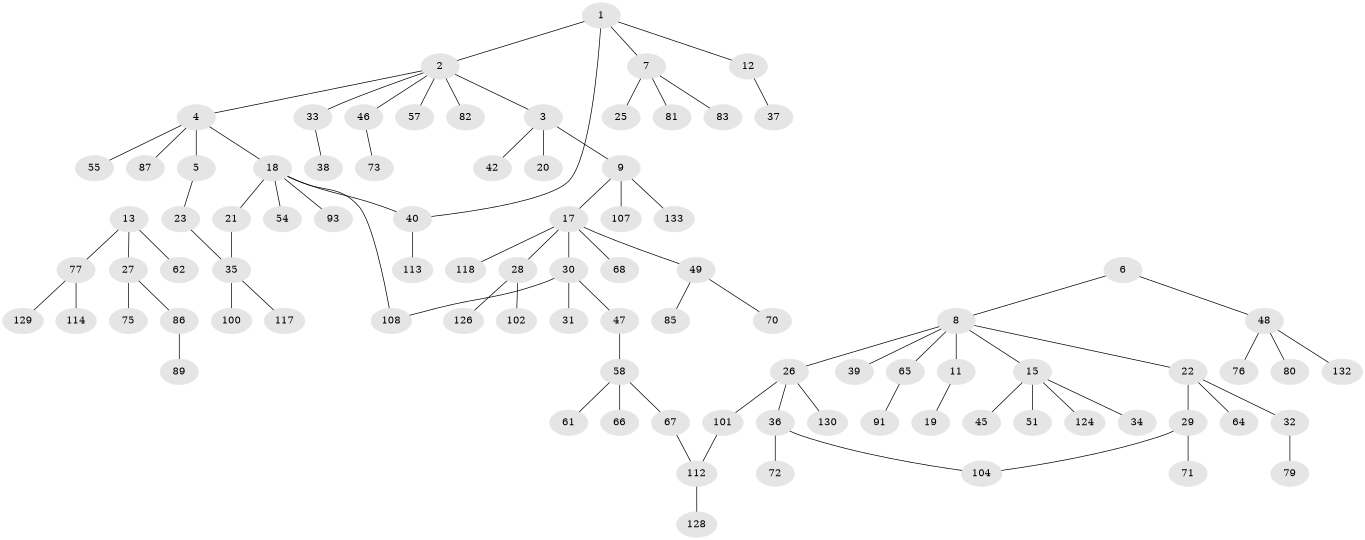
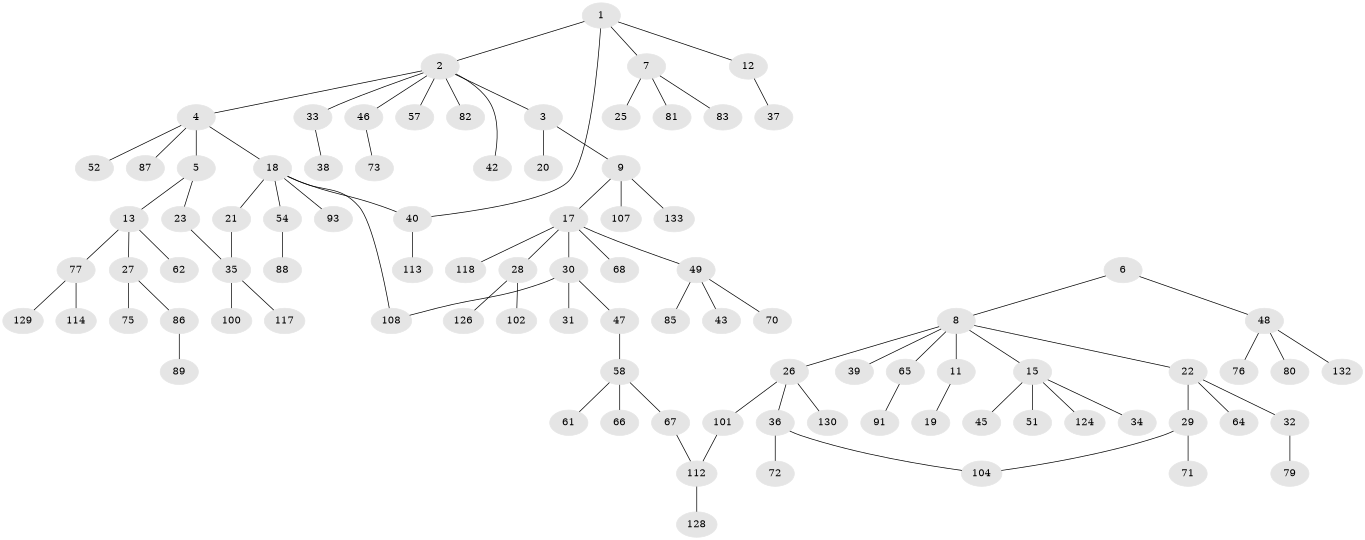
edge "3" -- "42": now "2" -- "42"
node "55": label "55" -> "52"
edge "5" -- "13": added
node "88": added
node "43": added
